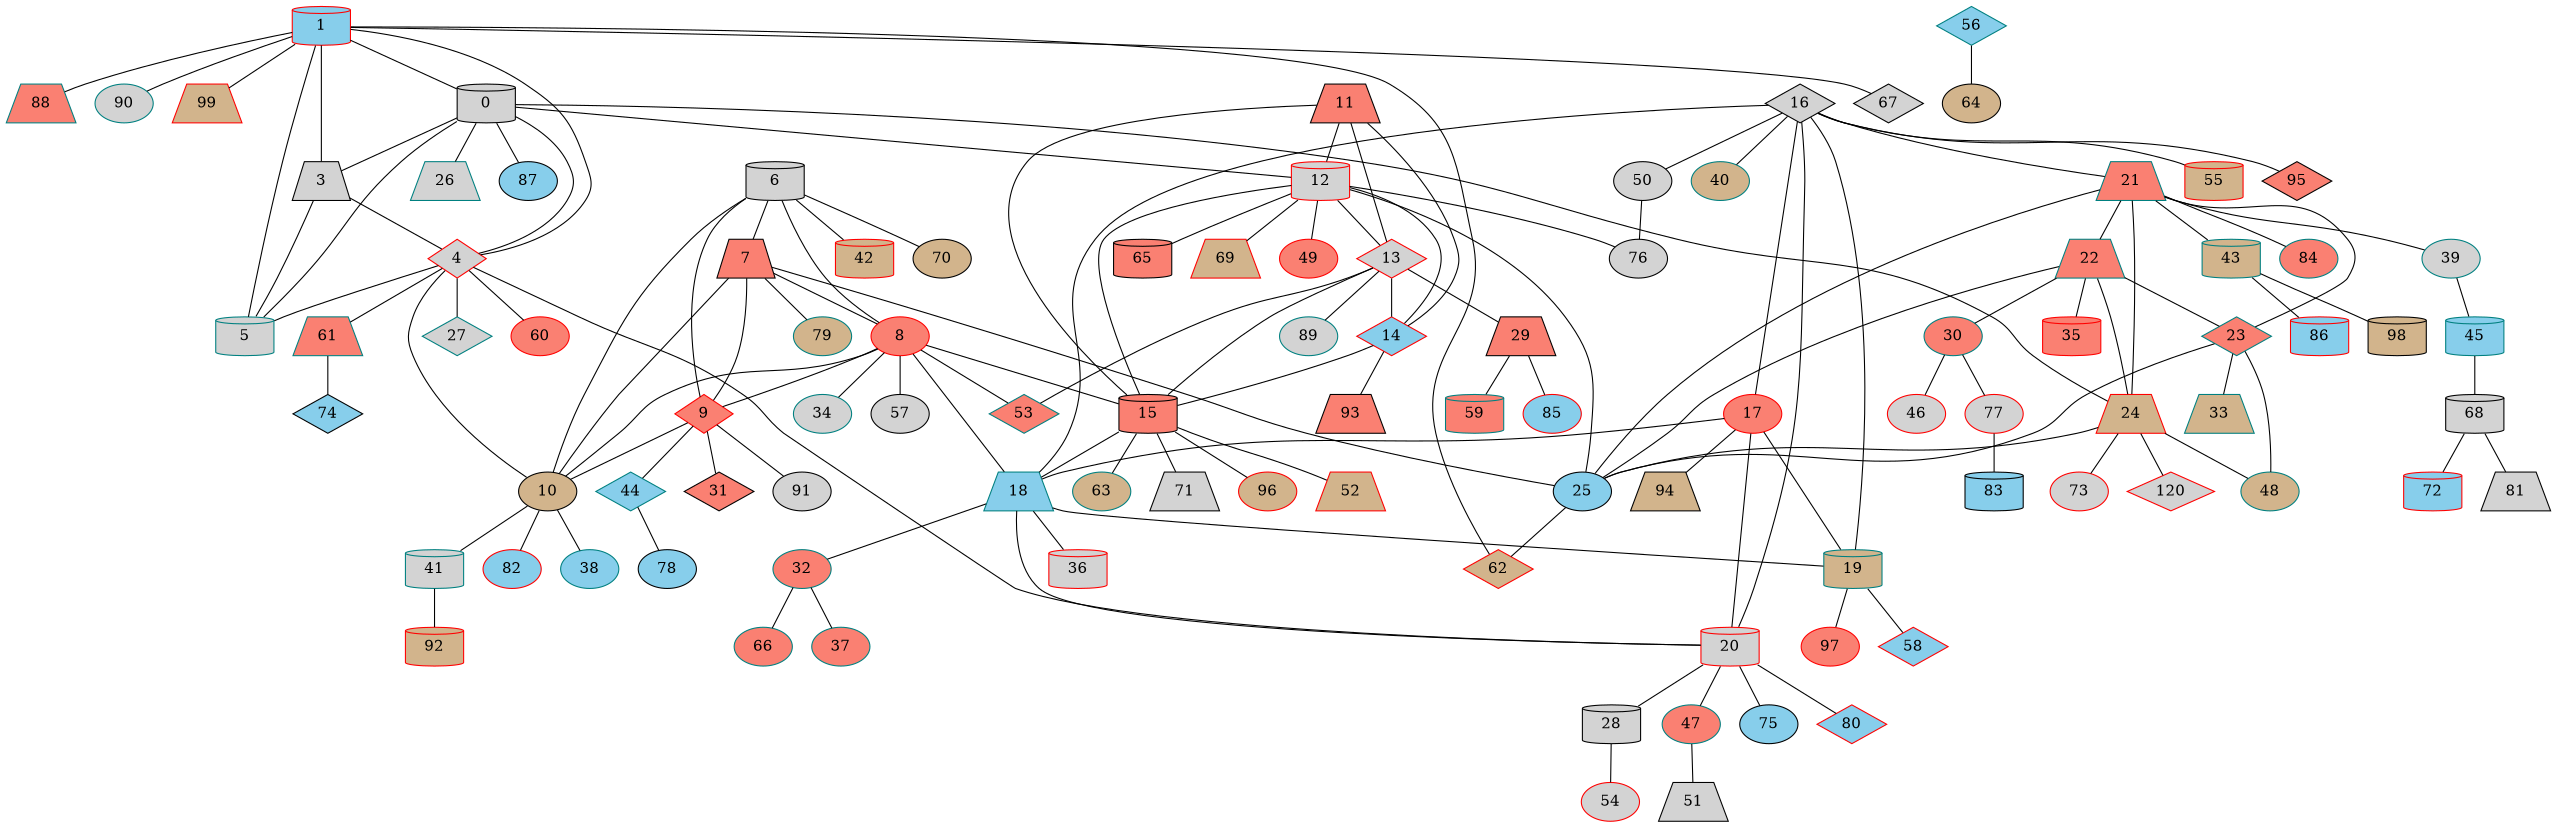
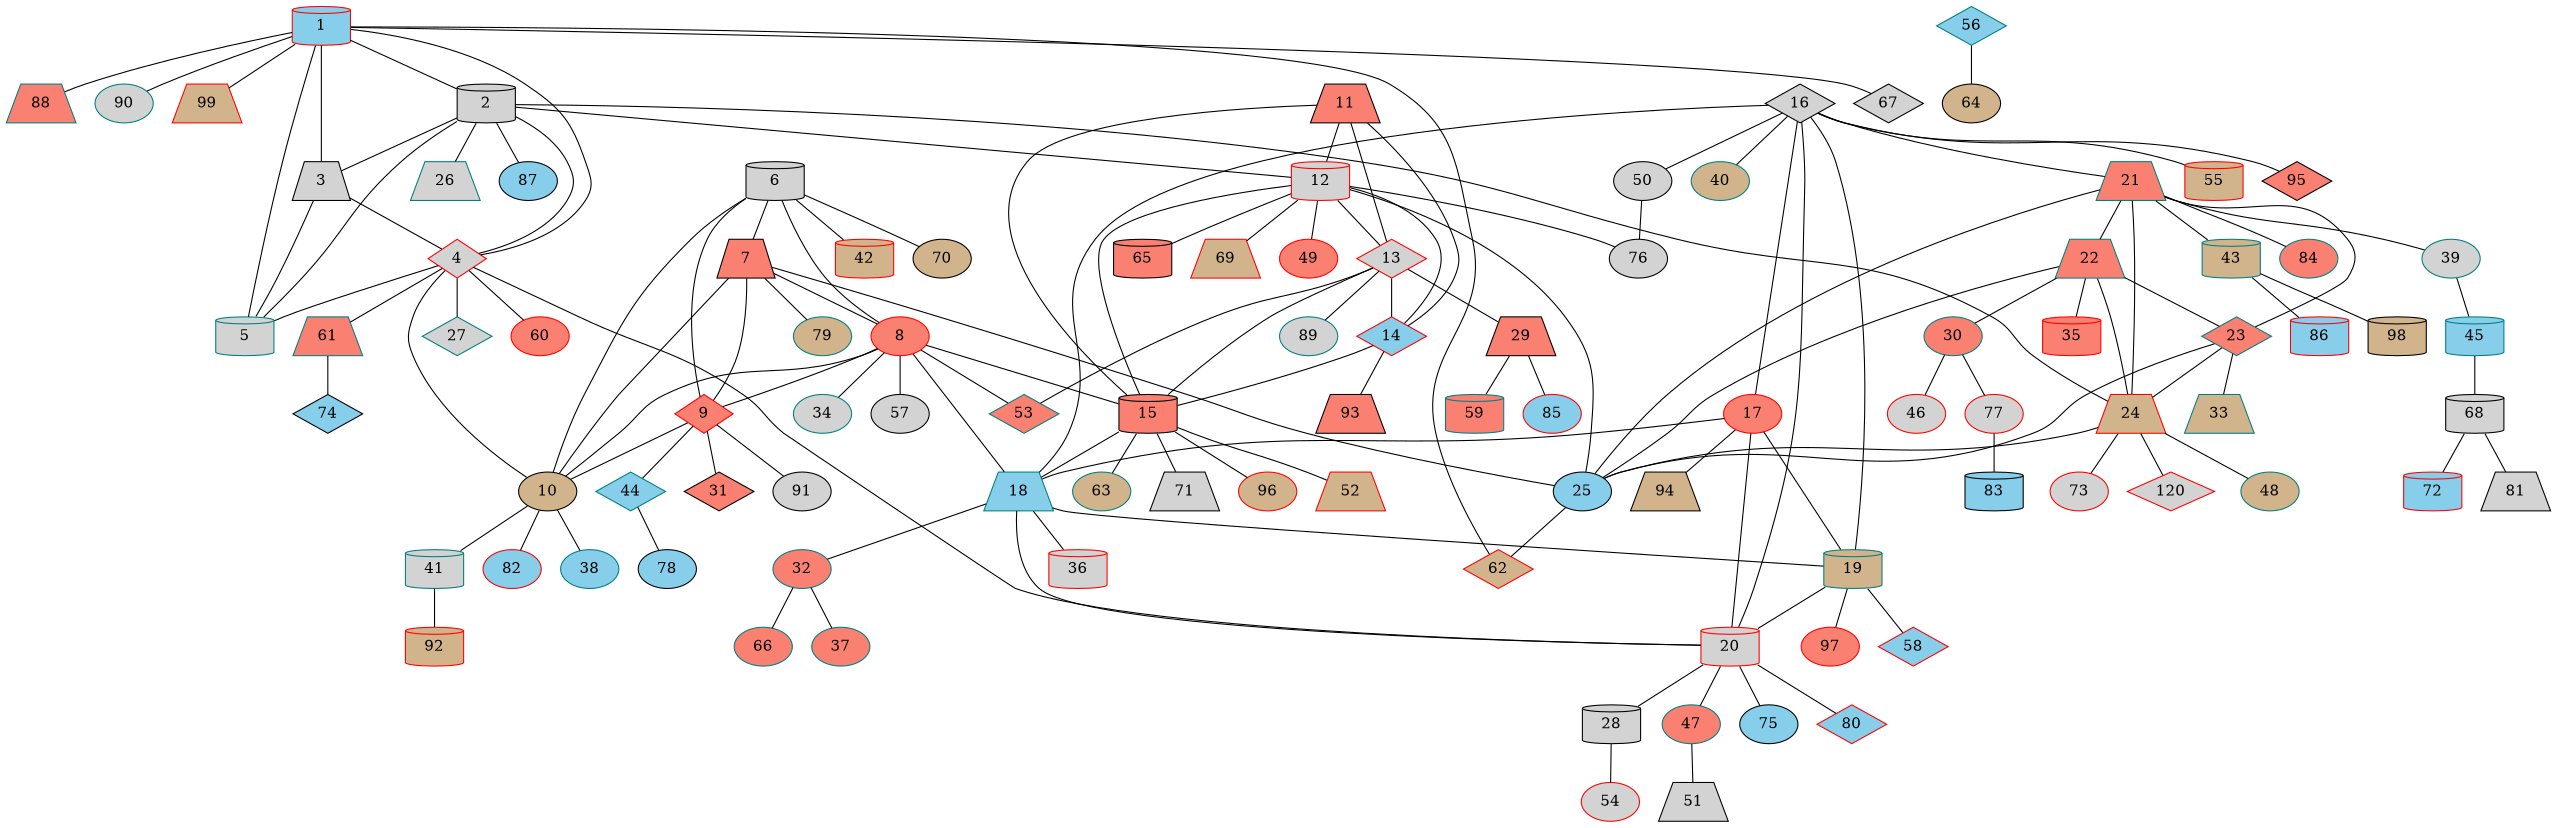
node "0": label "0" -> "2"
edge "23" -- "48": now "23" -- "24"
edge "19" -- "20": added
